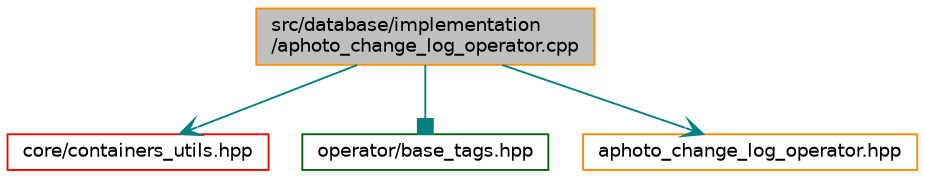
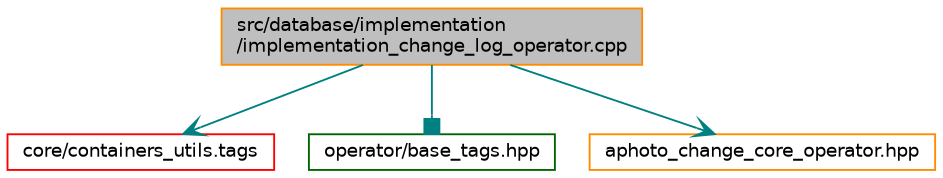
node "src/database/implementation /aphoto_change_log_operator.cpp": label "src/database/implementation /aphoto_change_log_operator.cpp" -> "src/database/implementation /implementation_change_log_operator.cpp"
node "core/containers_utils.hpp": label "core/containers_utils.hpp" -> "core/containers_utils.tags"
node "aphoto_change_log_operator.hpp": label "aphoto_change_log_operator.hpp" -> "aphoto_change_core_operator.hpp"
